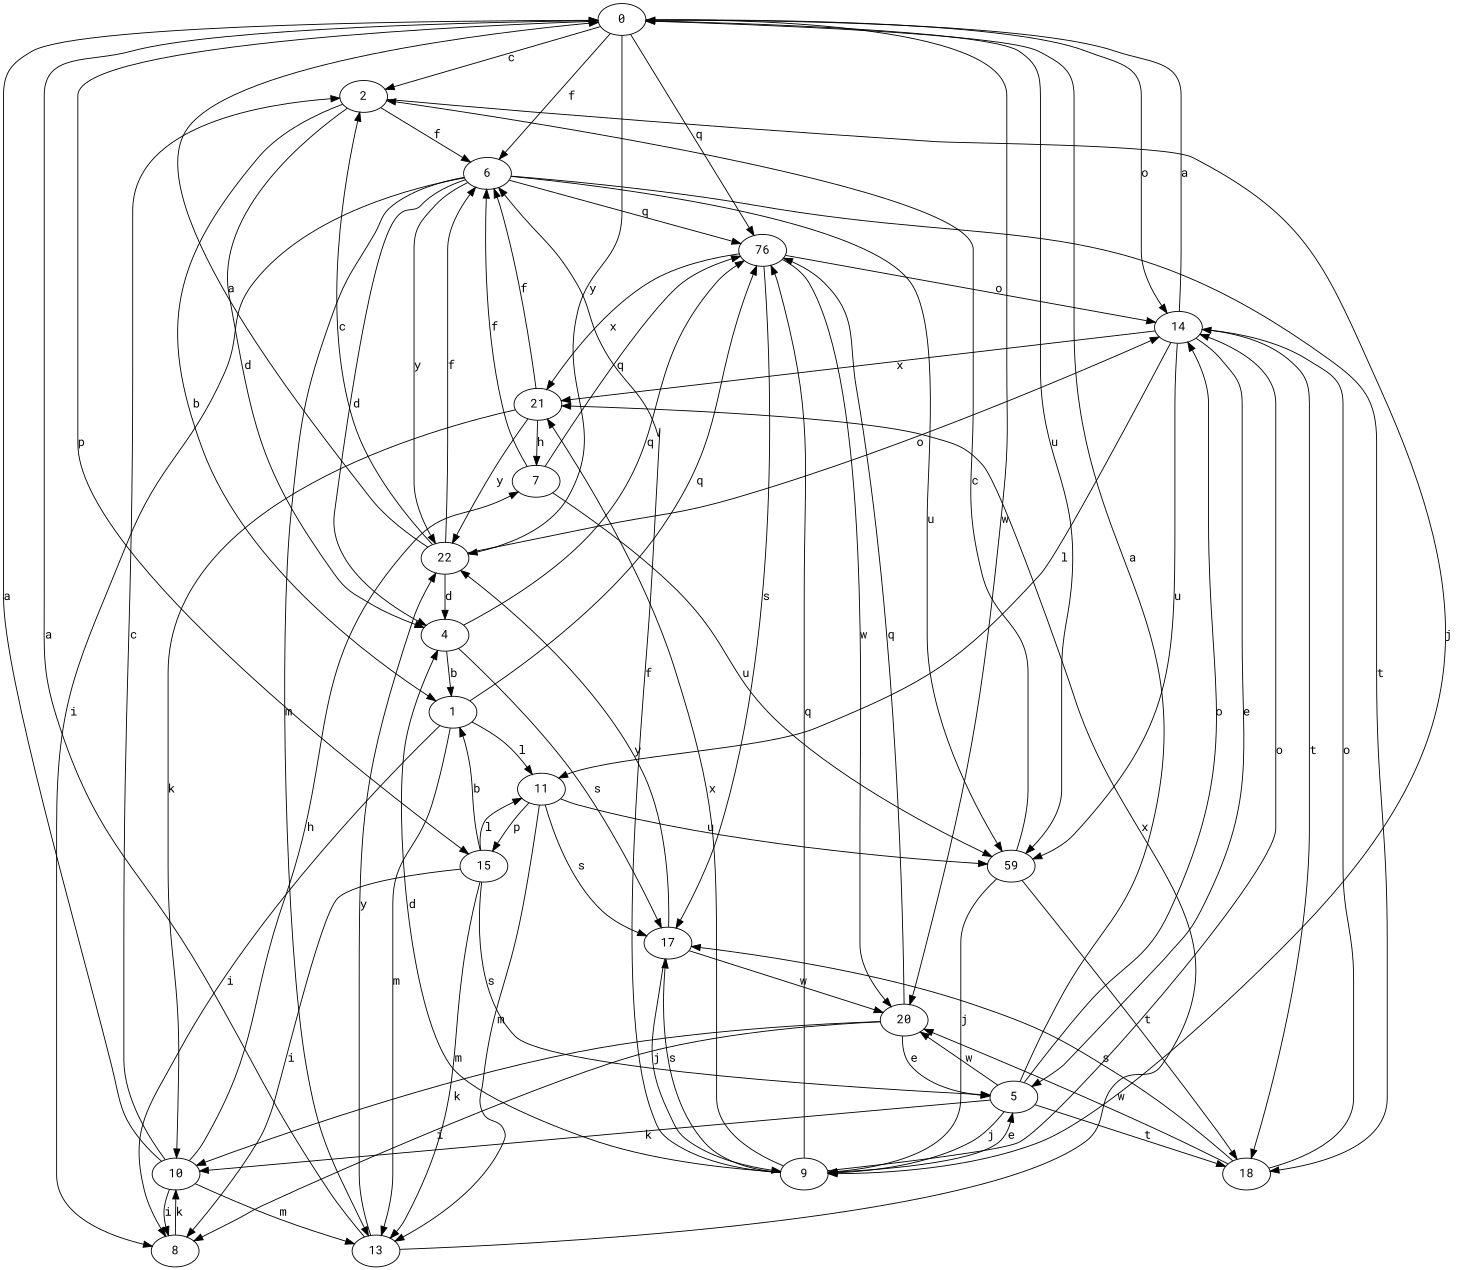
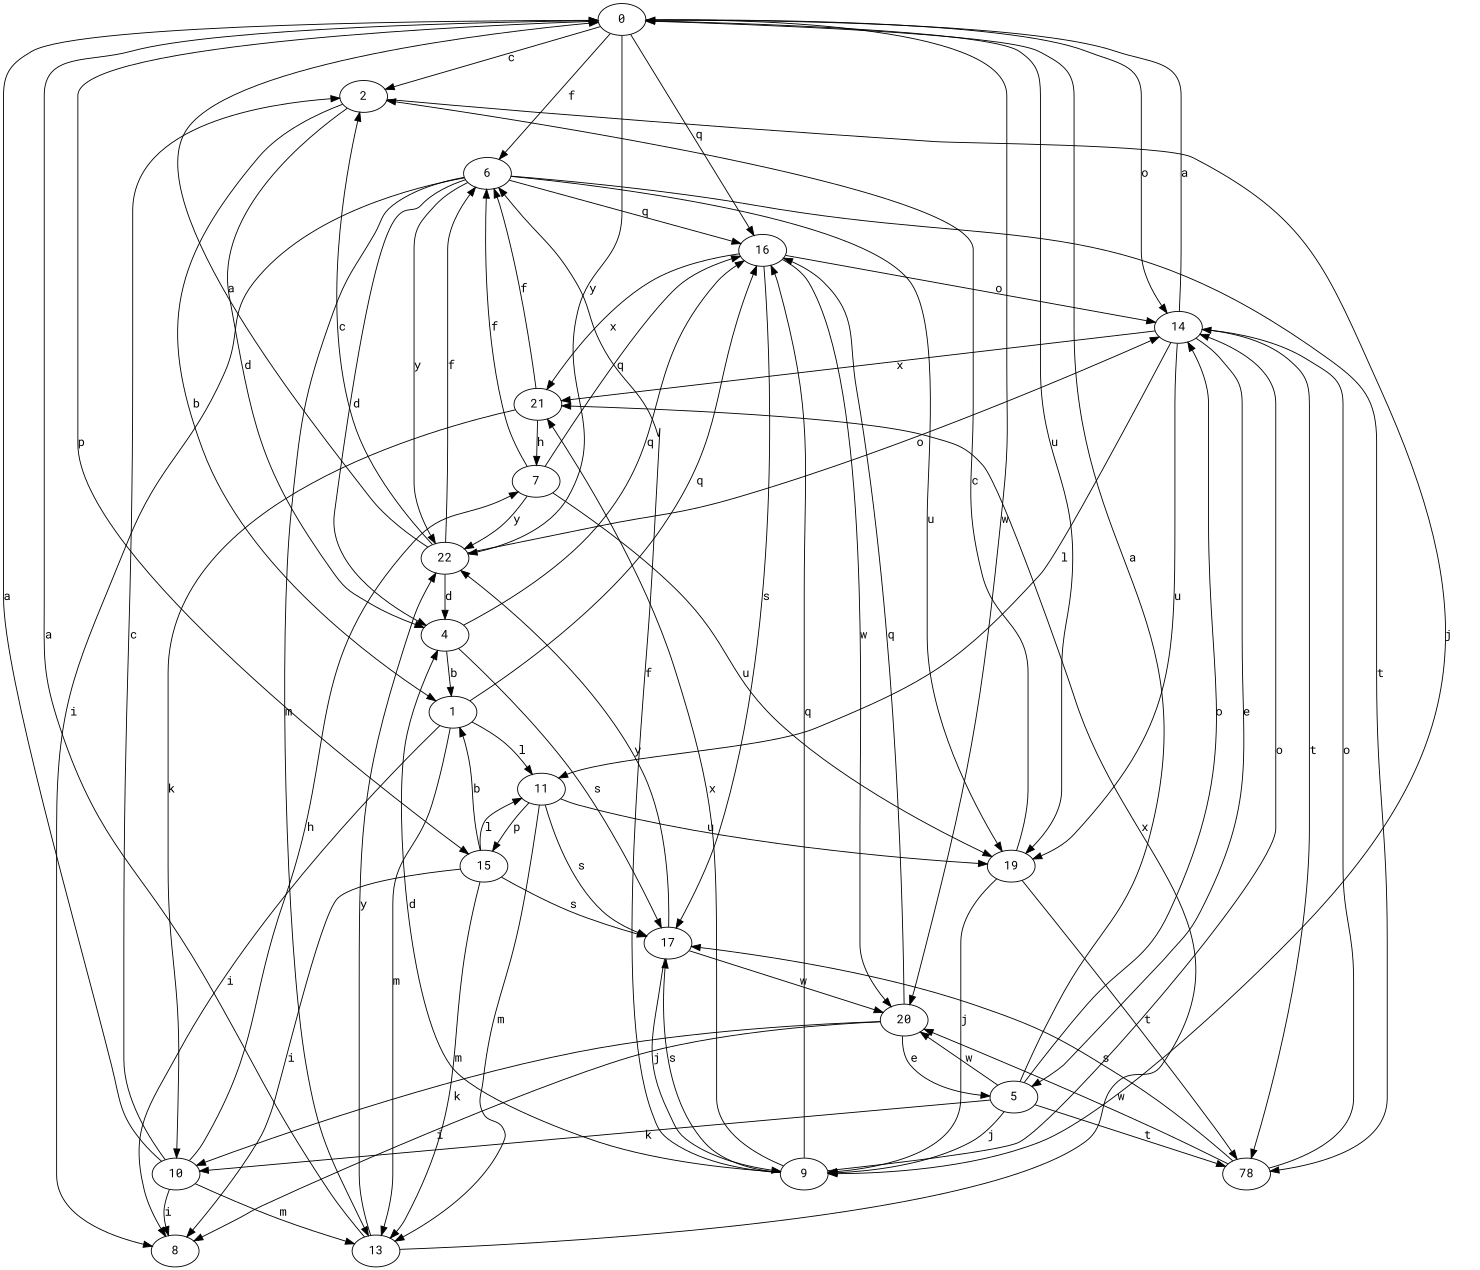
edge "2" -> "6": removed, label "f"
node "76": label "76" -> "16"
edge "21" -> "22": now "7" -> "22"
node "59": label "59" -> "19"
edge "15" -> "5": now "15" -> "17"
edge "9" -> "5": removed, label "e"
node "18": label "18" -> "78"
edge "8" -> "10": removed, label "k"
